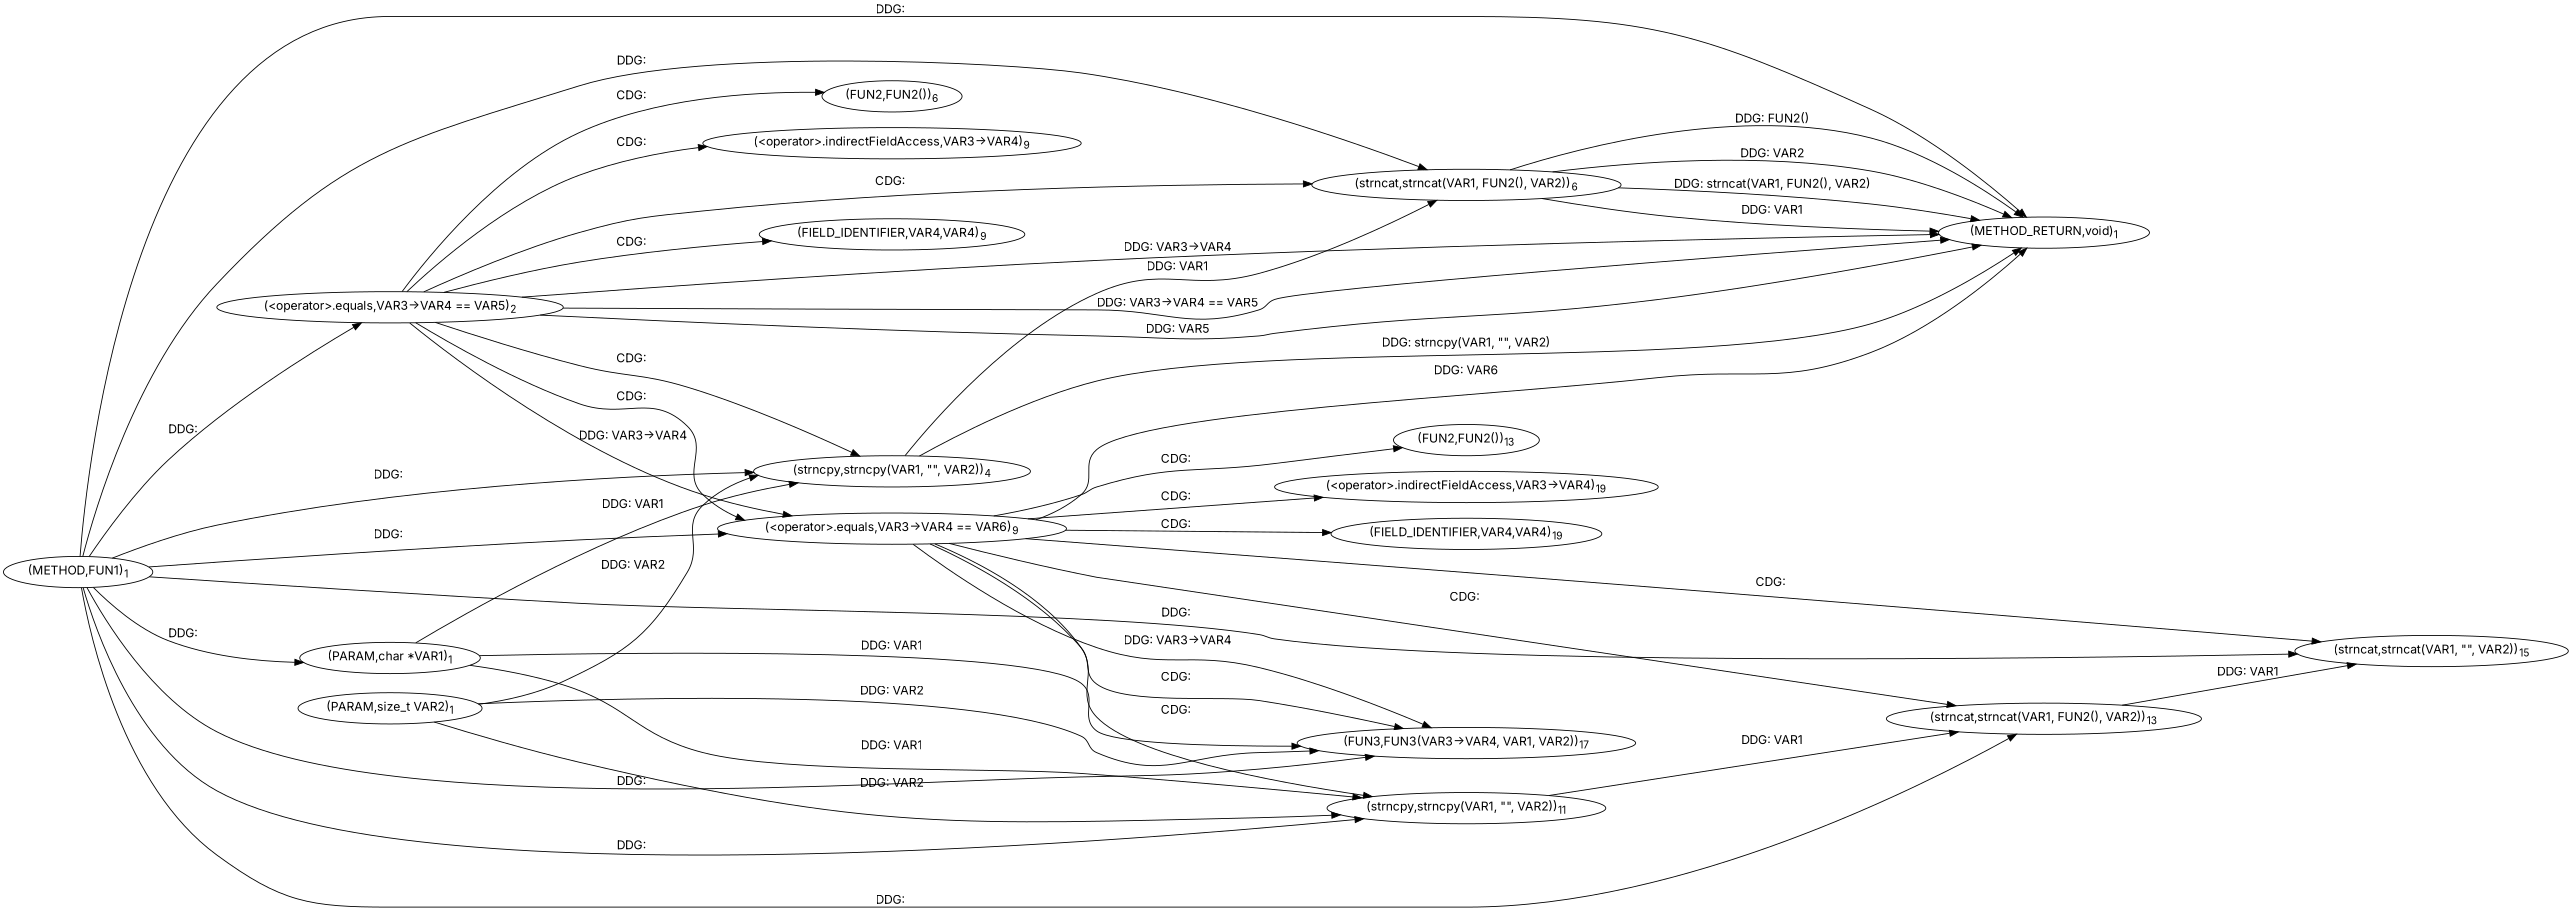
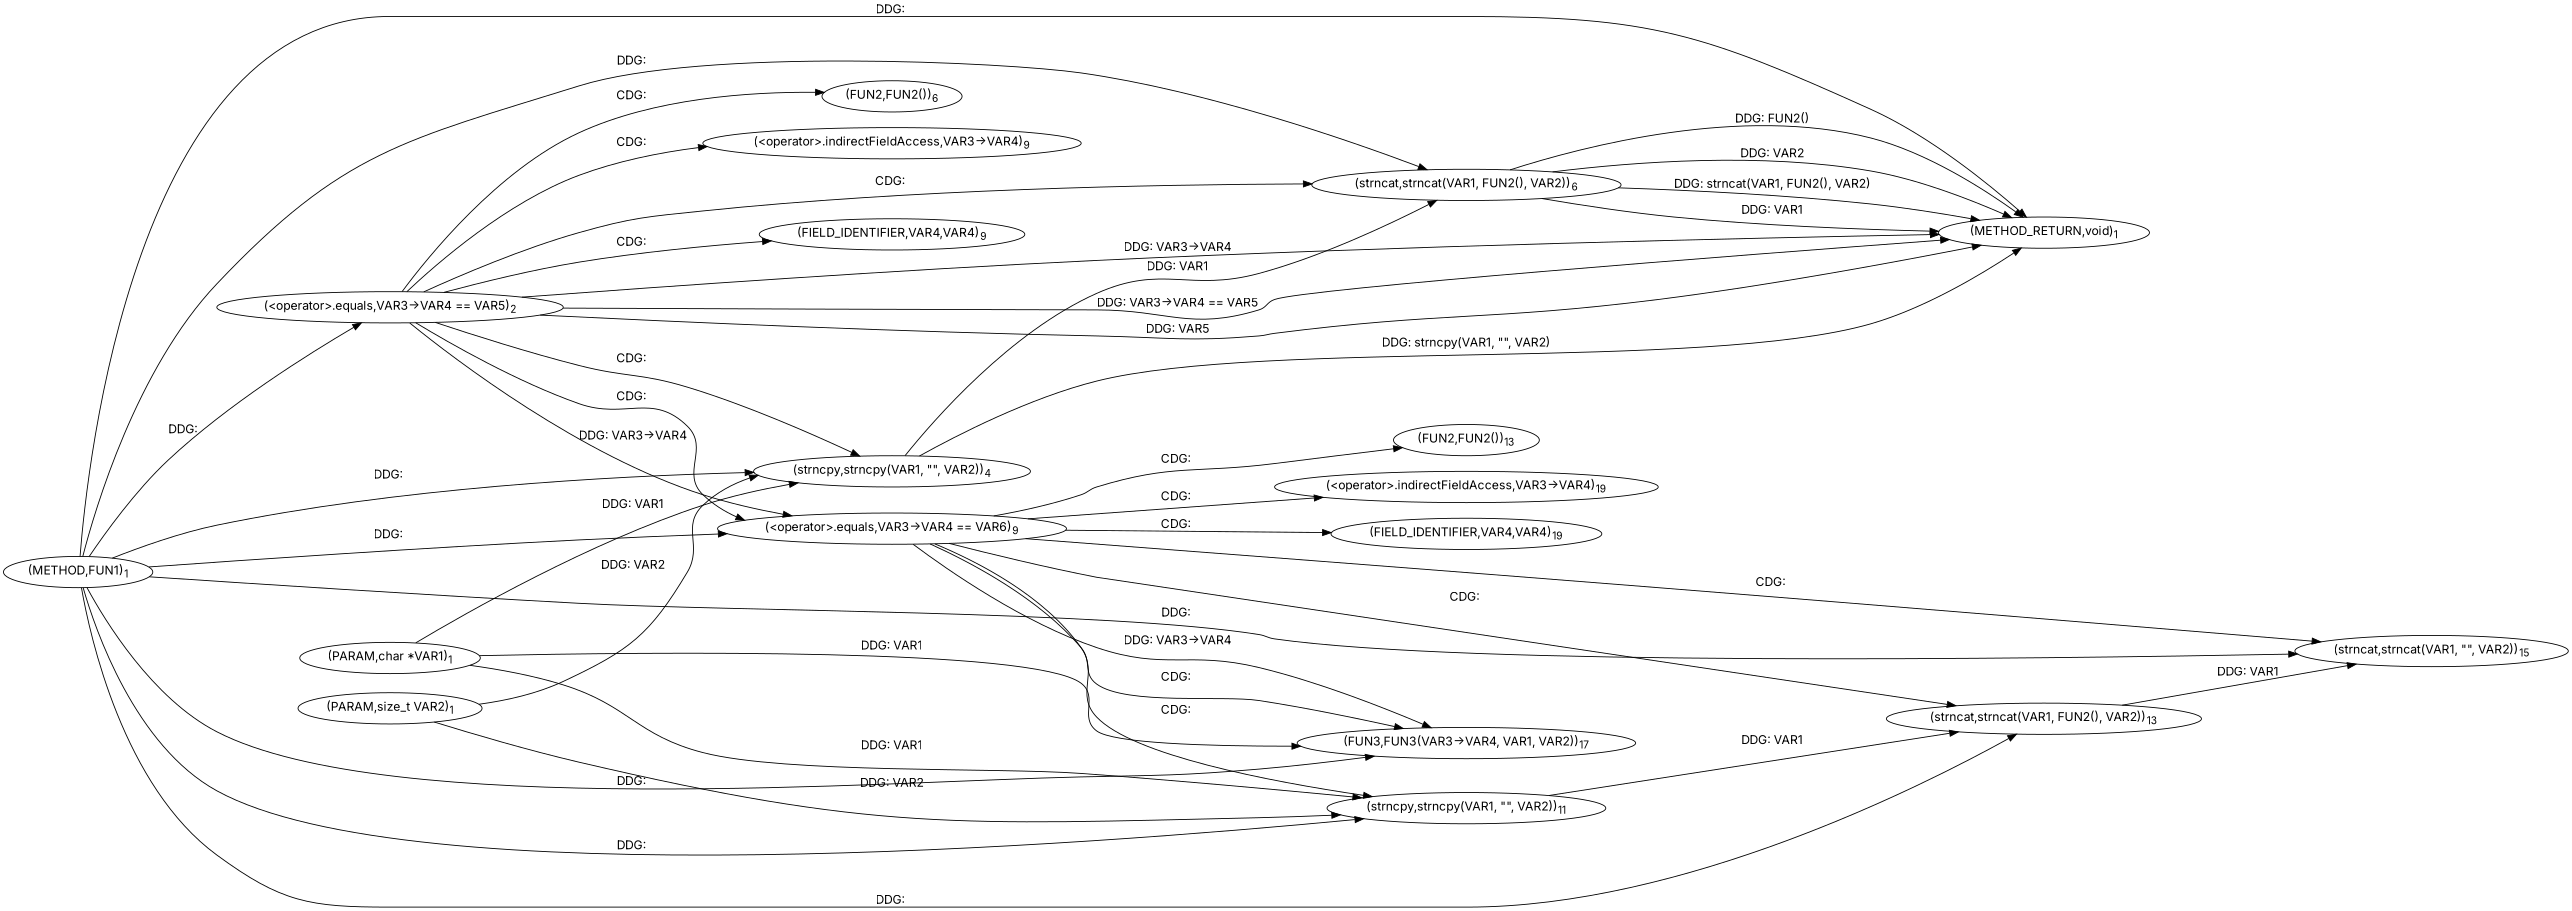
edge "(<operator>.equals,VAR3->VAR4 == VAR6)" -> "(METHOD_RETURN,void)": removed, label "DDG: VAR6"
edge "(METHOD,FUN1)" -> "(PARAM,char *VAR1)": removed, label "DDG:"
edge "(PARAM,size_t VAR2)" -> "(FUN3,FUN3(VAR3->VAR4, VAR1, VAR2))": removed, label "DDG: VAR2"
